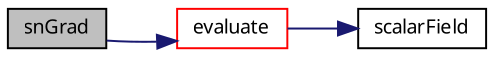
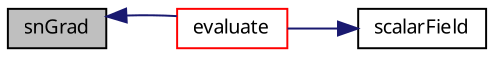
edge "snGrad" -> "evaluate": reversed
